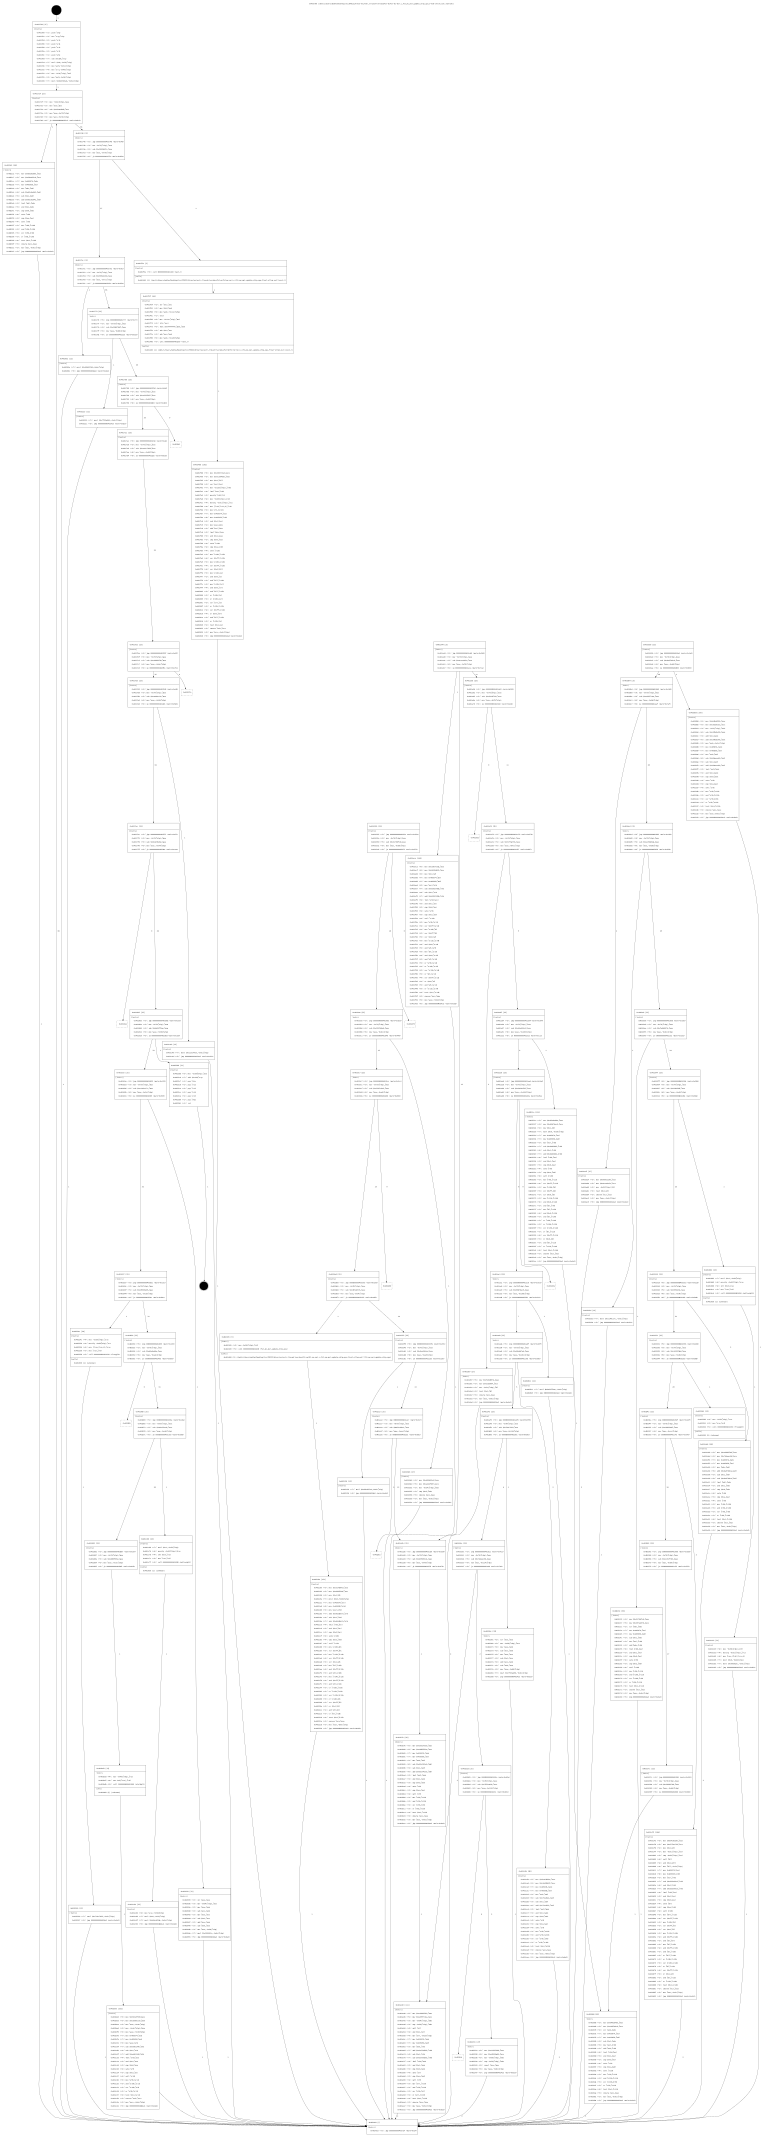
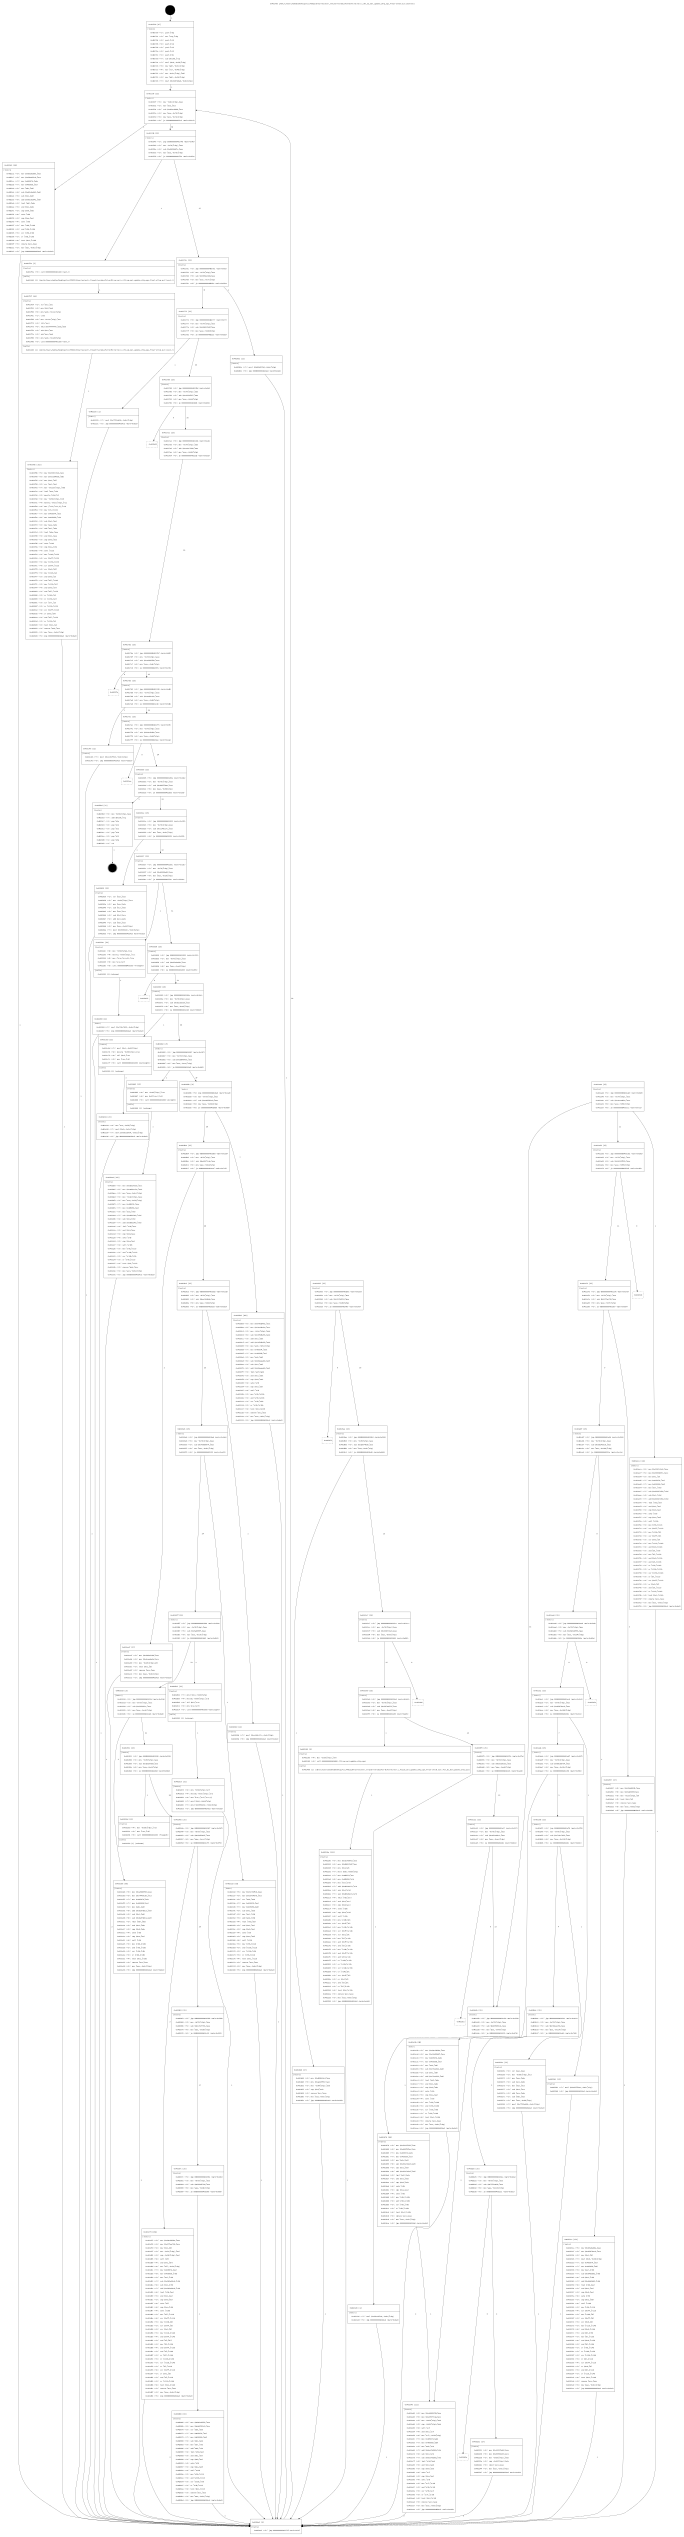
edge "0x401882 [25]" -> "0x40189b [25]": added, label "29"
edge "0x40231a [151]" -> "0x402066 [83]": now "0x40231a [151]" -> "0x4024a3 [5]"
